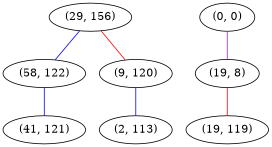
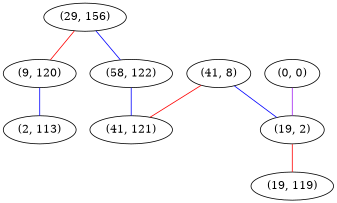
node "(41, 8)": added
node "(19, 8)": label "(19, 8)" -> "(19, 2)"
